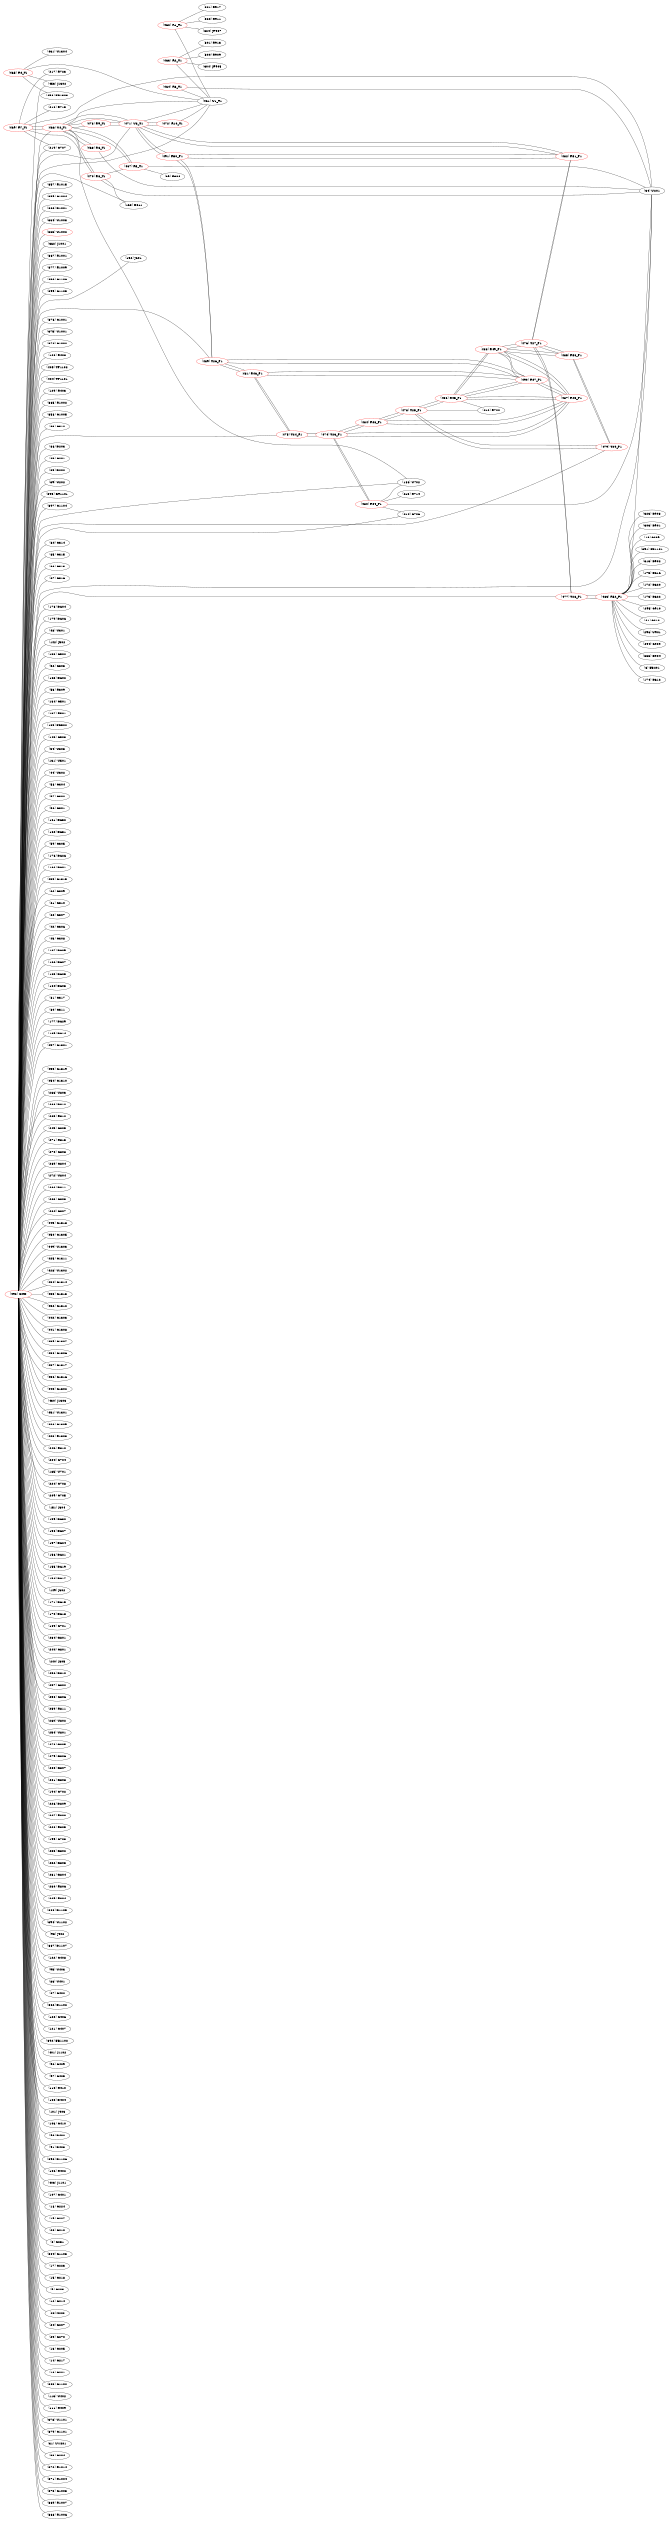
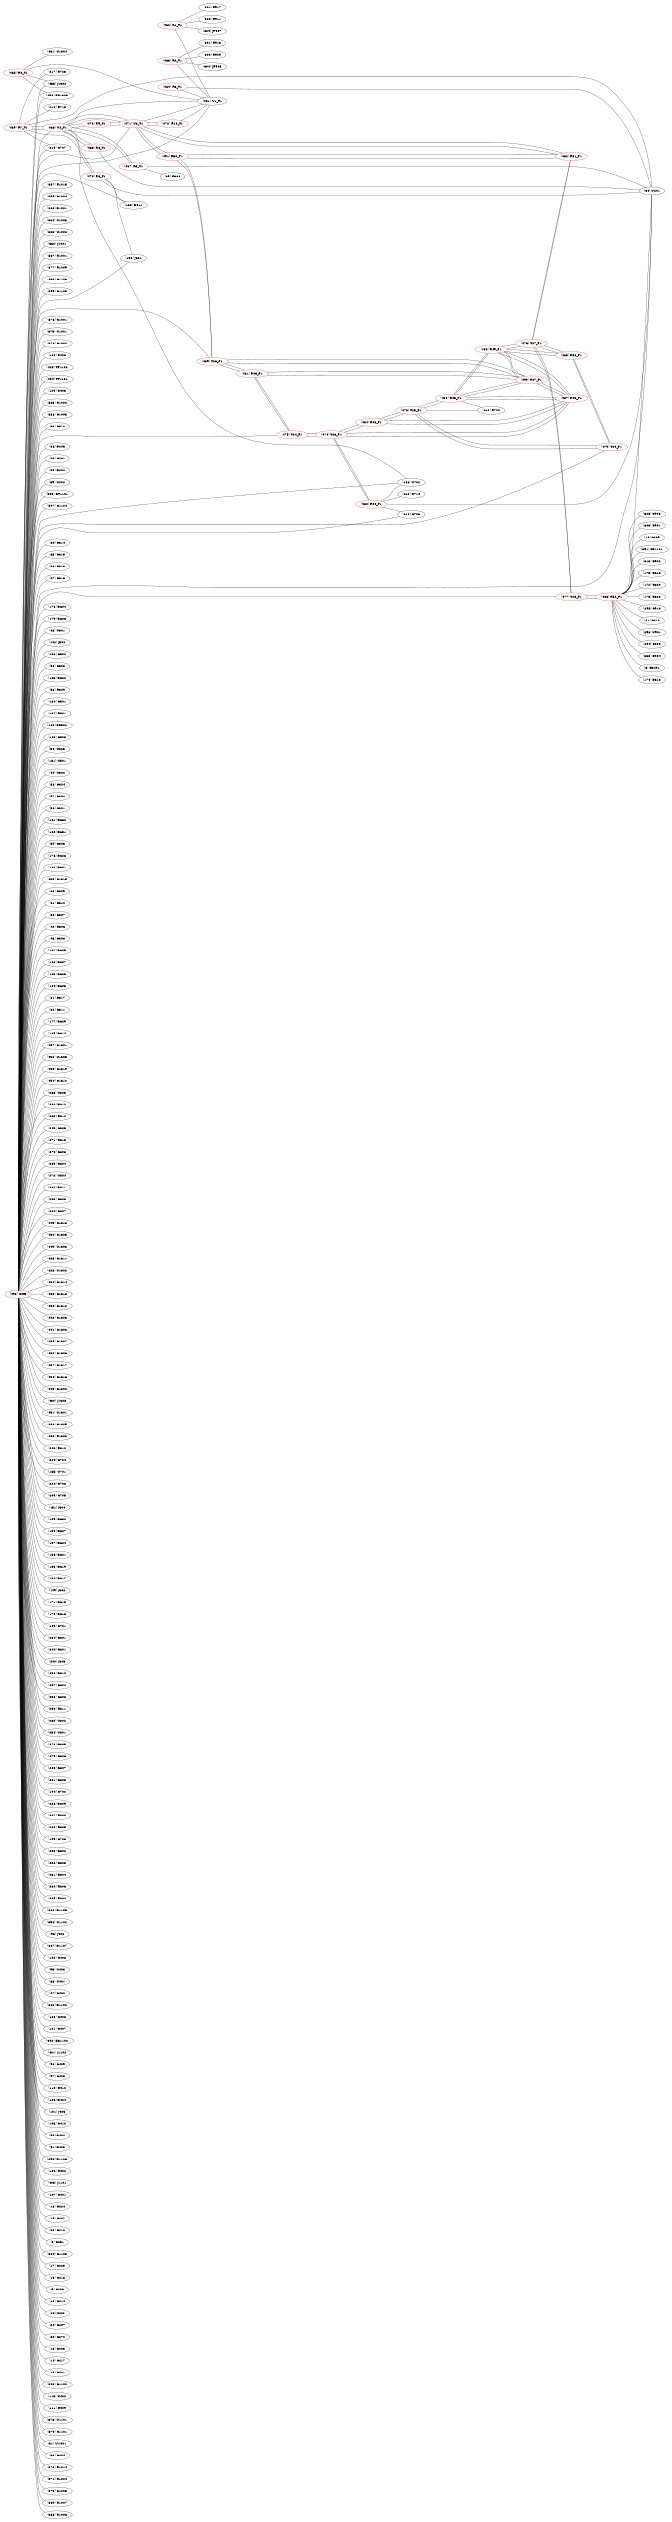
edge "(467) R5_T1" -- "(470) R8_T1": now "(152) J601" -- "(470) R8_T1"
node "(363) U1002": color red -> black
edge "(458) FB1303" -- "(492) GND": added
node "(456) U1305": added
